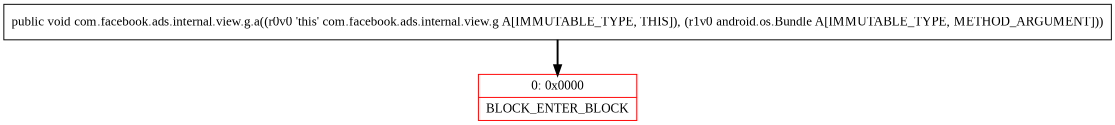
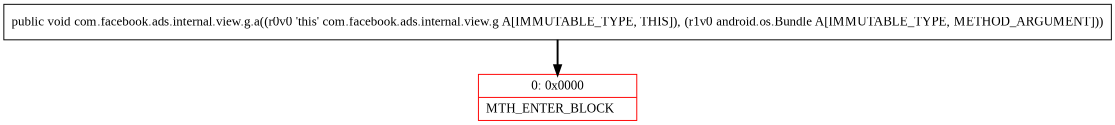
node "0: 0x0000": text "BLOCK_ENTER_BLOCK" -> "MTH_ENTER_BLOCK"
